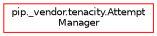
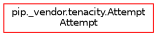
node "pip._vendor.tenacity.Attempt Manager": label "pip._vendor.tenacity.Attempt Manager" -> "pip._vendor.tenacity.Attempt Attempt"
